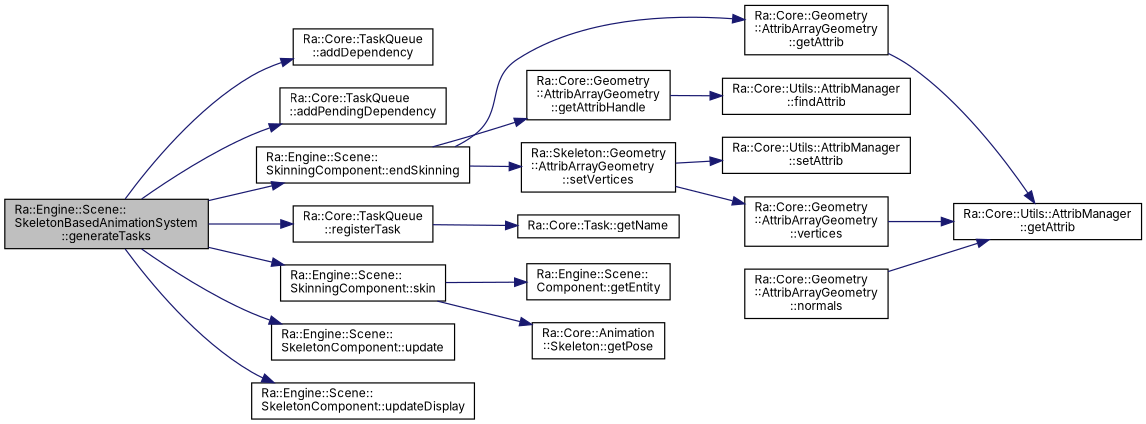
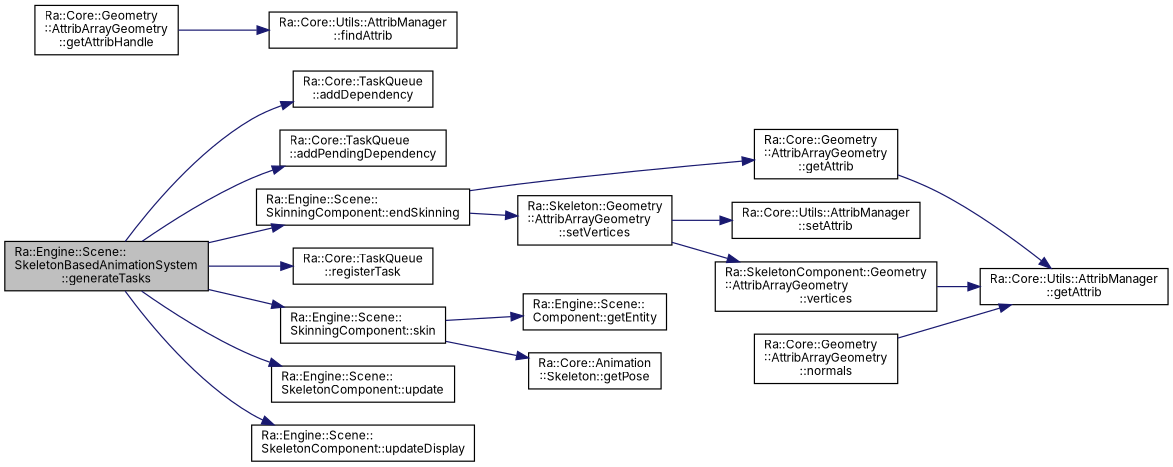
edge "Ra::Engine::Scene:: SkinningComponent::endSkinning" -> "Ra::Core::Geometry ::AttribArrayGeometry ::getAttribHandle": removed
node "Ra::Core::Geometry ::AttribArrayGeometry ::vertices": label "Ra::Core::Geometry ::AttribArrayGeometry ::vertices" -> "Ra::SkeletonComponent::Geometry ::AttribArrayGeometry ::vertices"
node "Ra::Core::Task::getName": removed
